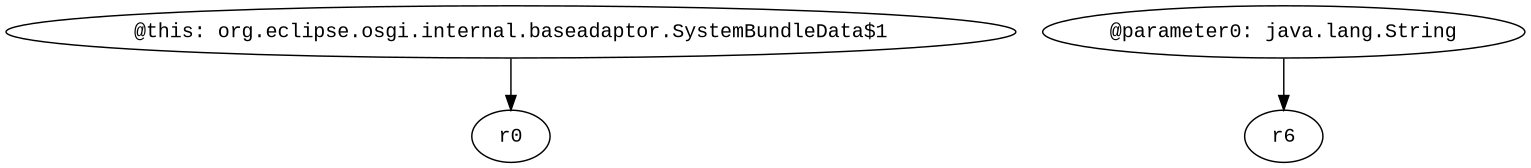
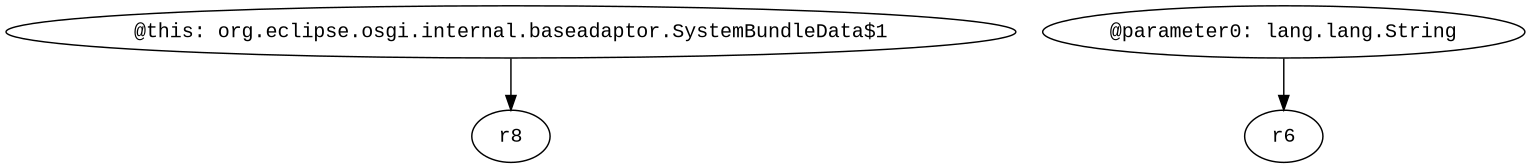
node "@parameter0: java.lang.String": label "@parameter0: java.lang.String" -> "@parameter0: lang.lang.String"
node "r0": label "r0" -> "r8"
